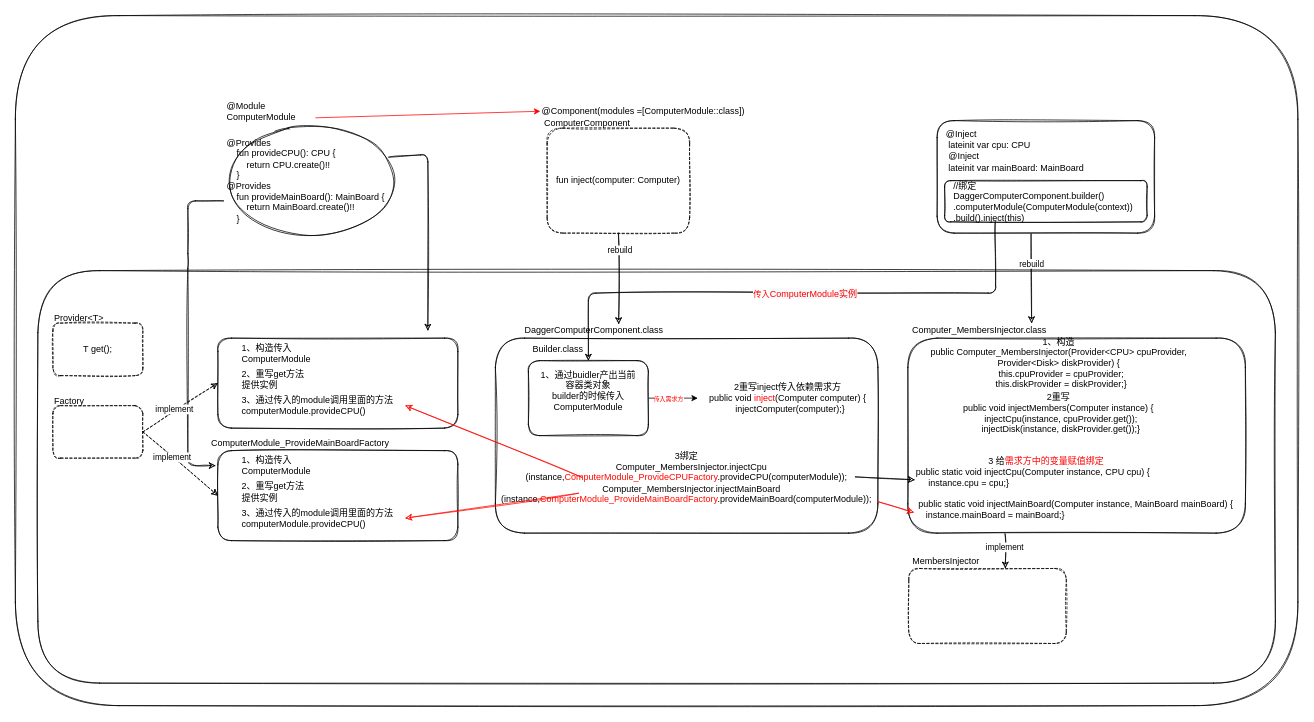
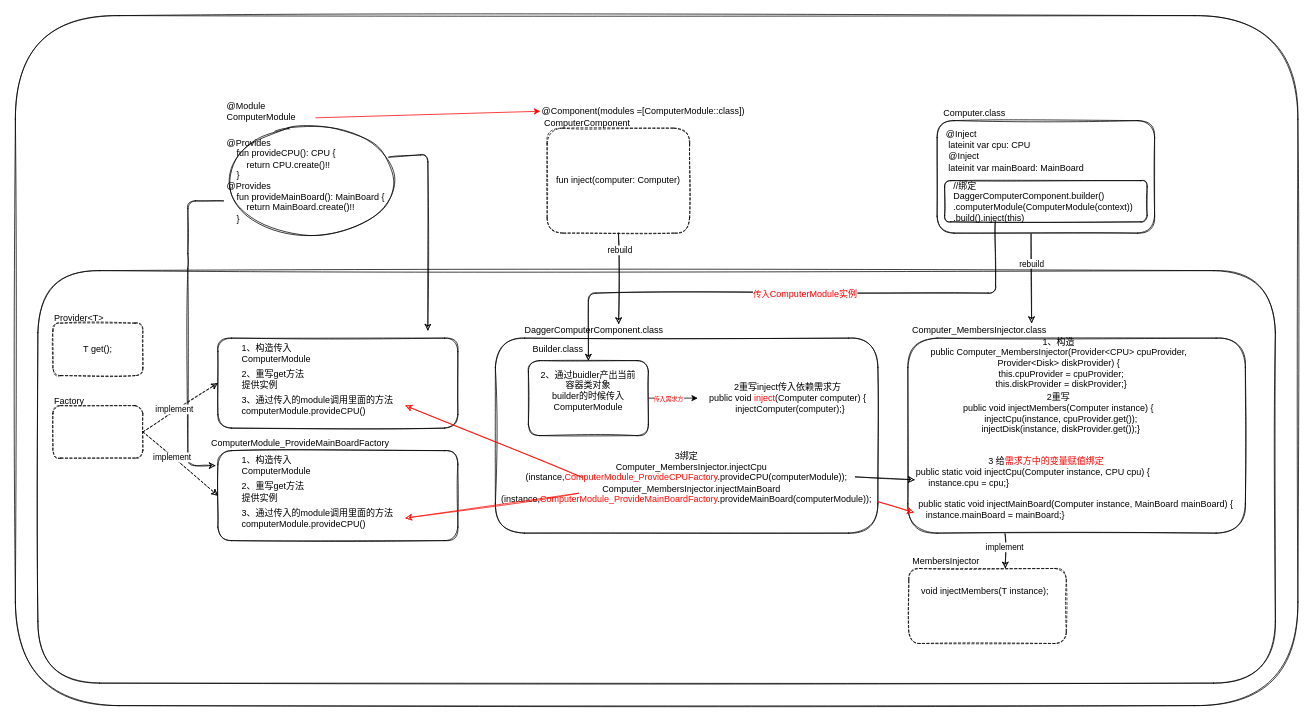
node "Computer.class": added
node "1、通过buidler产出当前容器类对象 builder的时候传入ComputerModule": label "1、通过buidler产出当前容器类对象 builder的时候传入ComputerModule" -> "2、通过buidler产出当前容器类对象 builder的时候传入ComputerModule"
node "void injectMembers(T instance);": added
